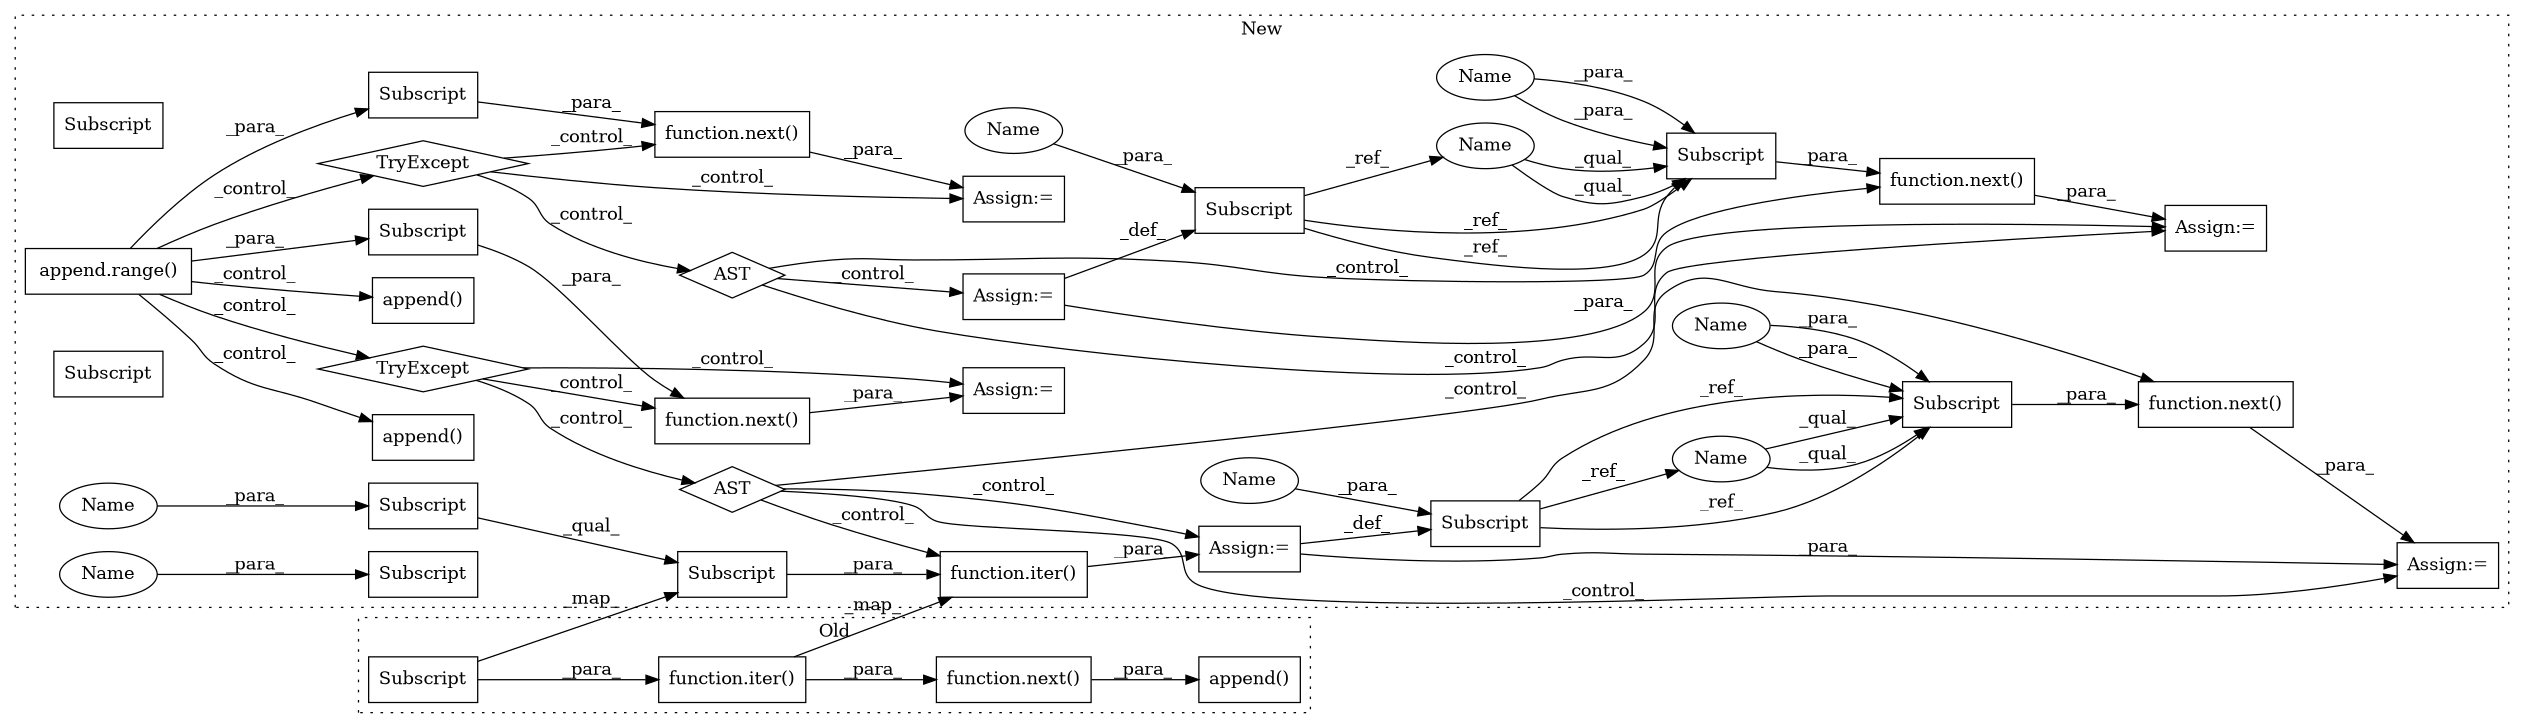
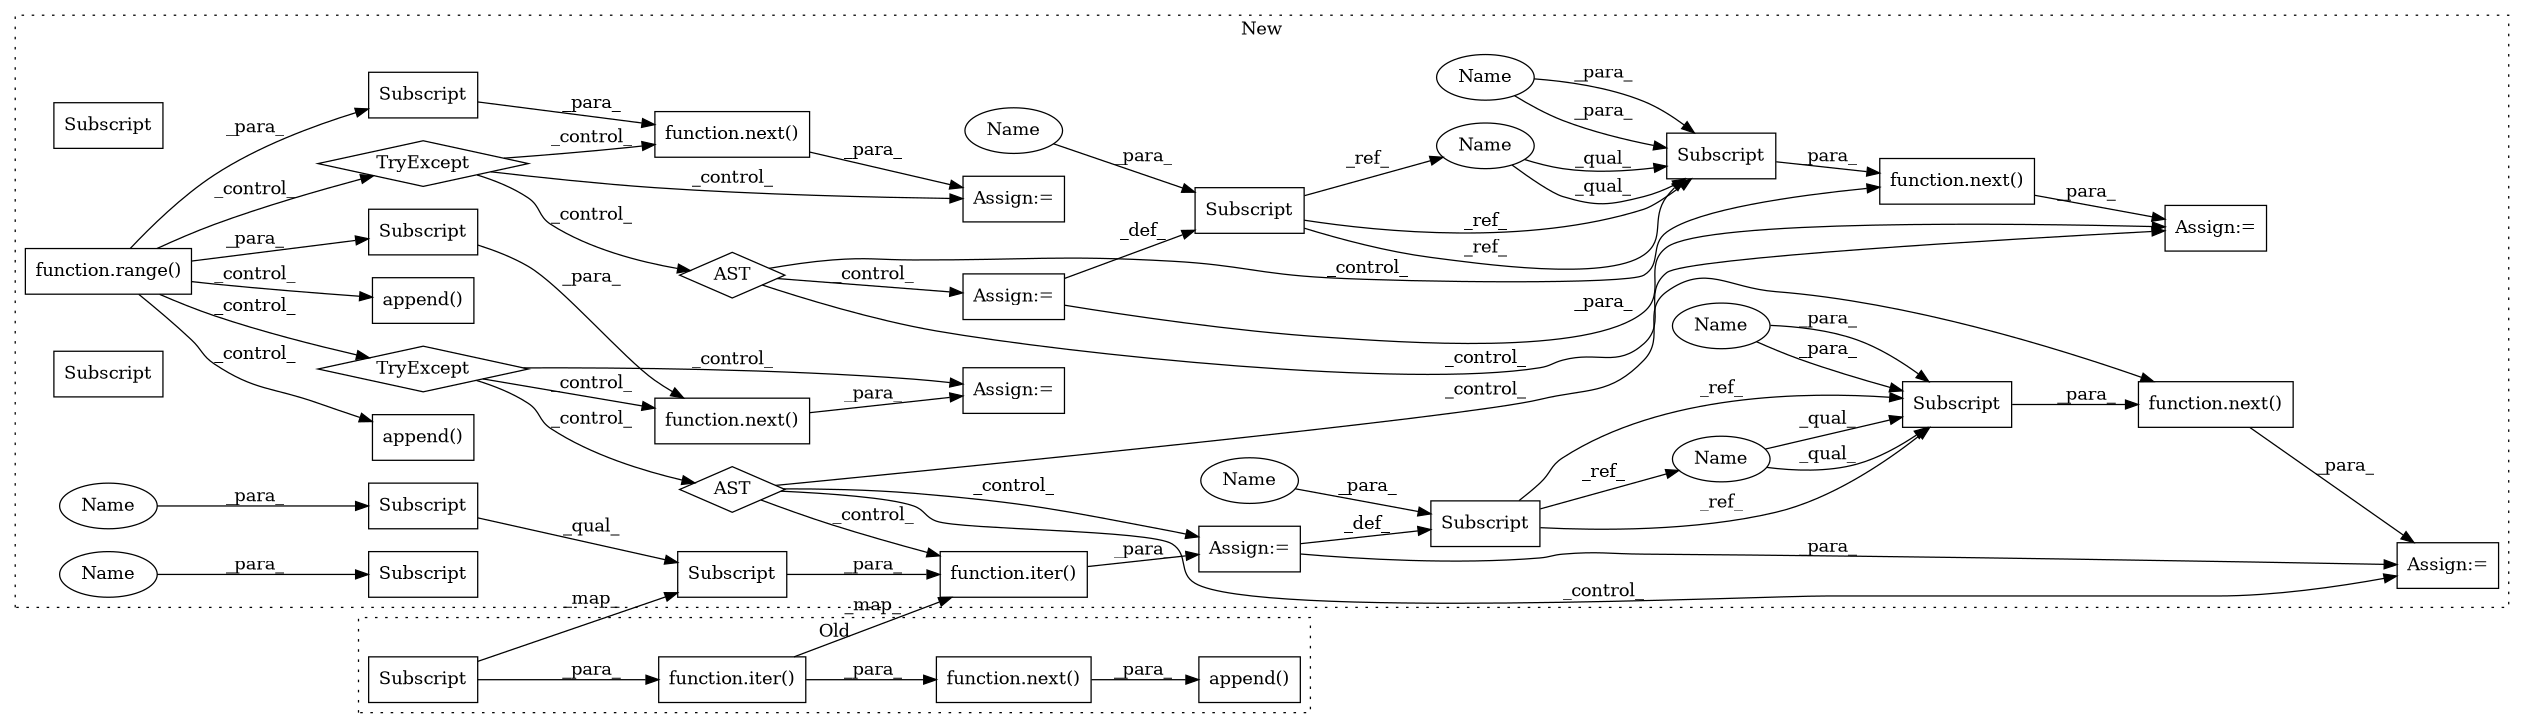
node "append.range()": label "append.range()" -> "function.range()"
